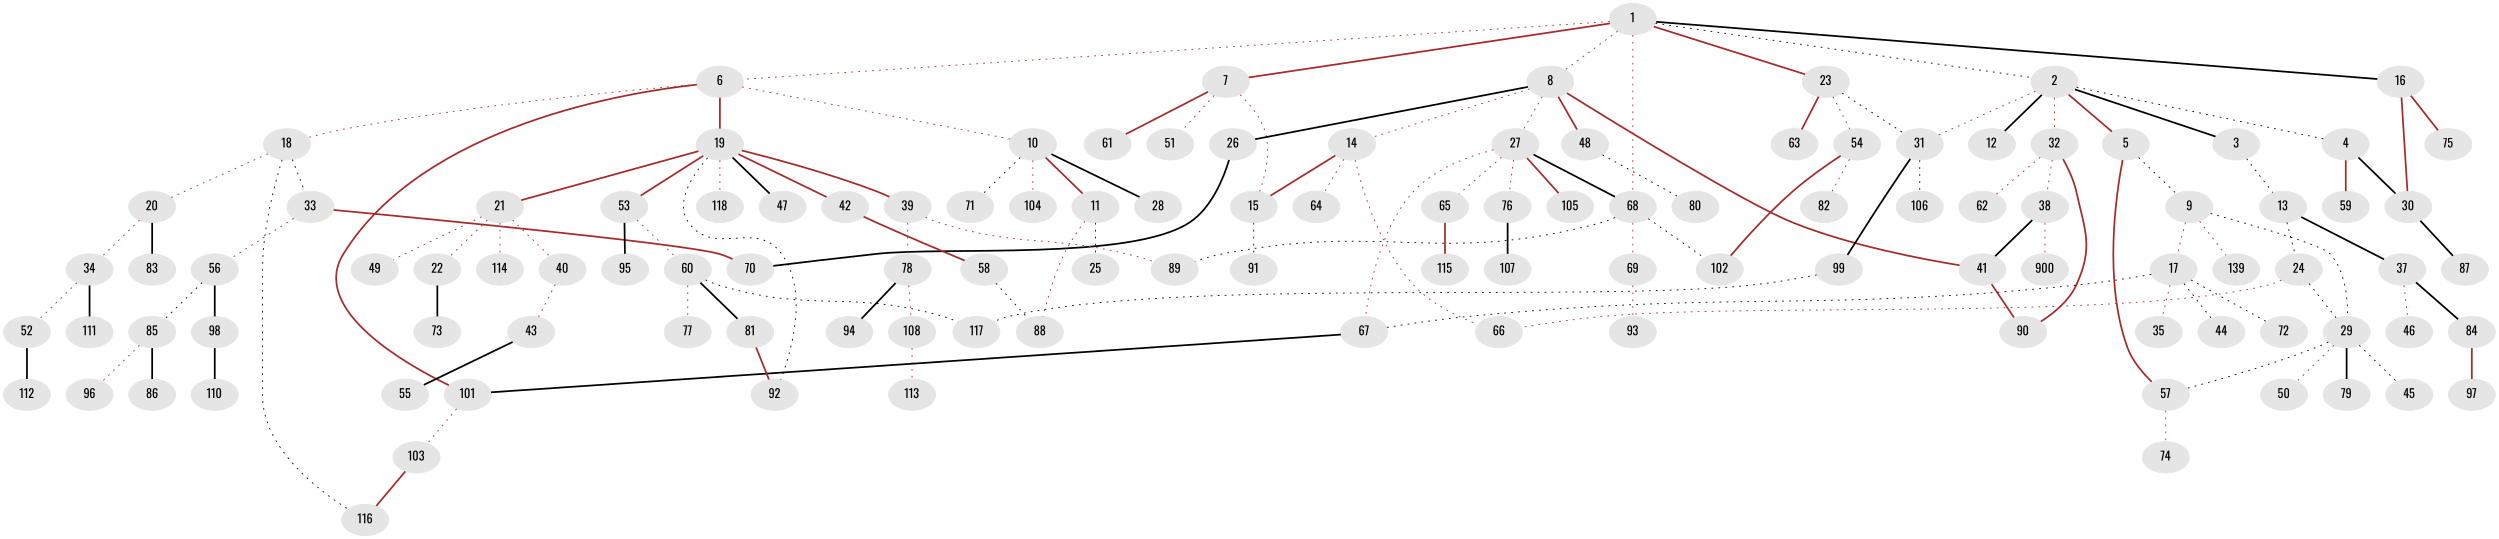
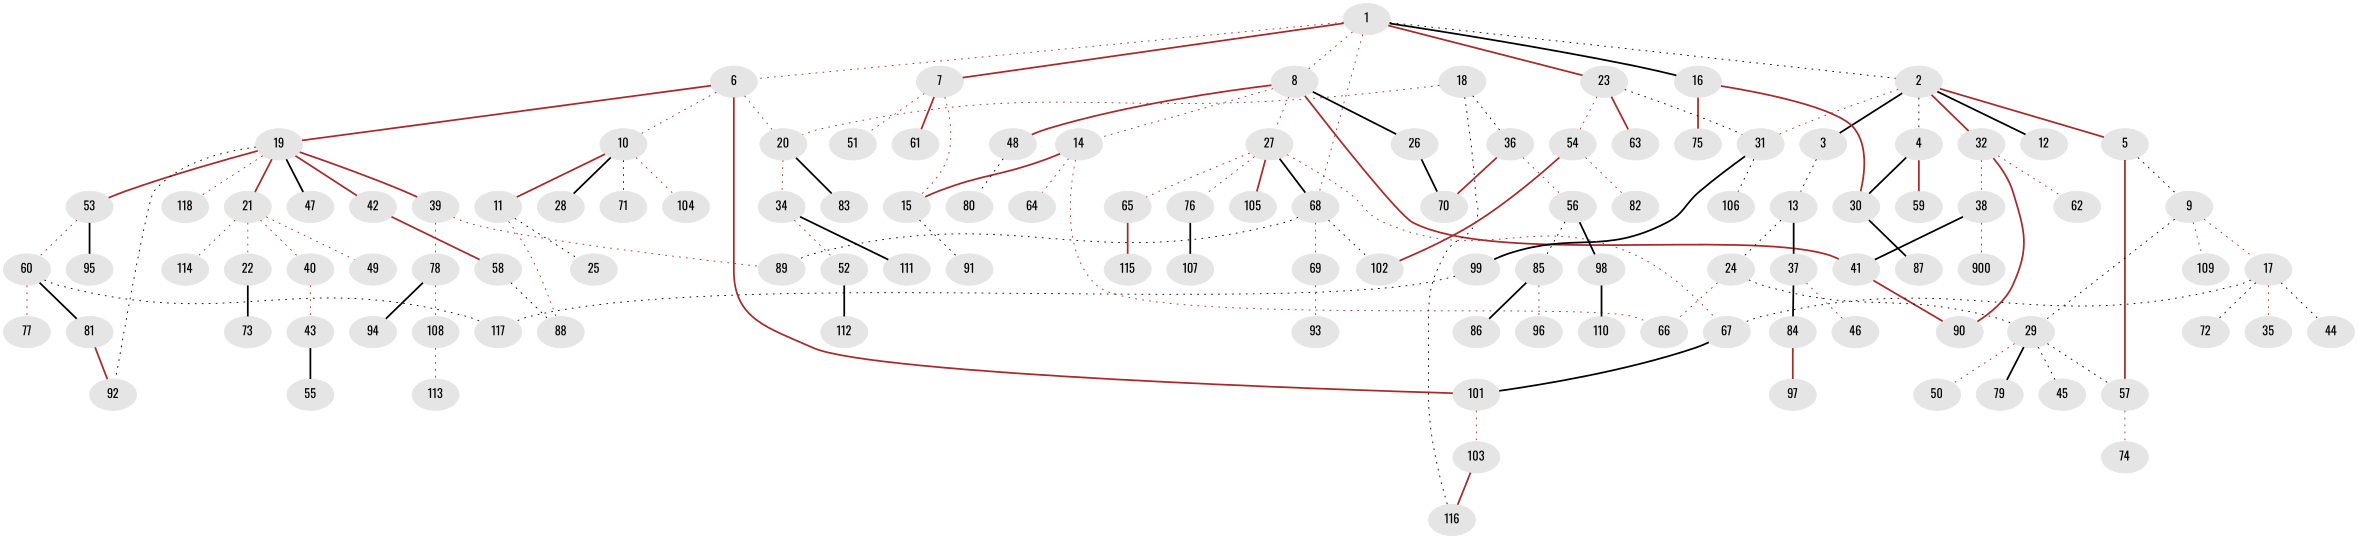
edge "6" -- "18": now "6" -- "20"
edge "2" -- "32": style dotted -> bold
node "33": label "33" -> "36"
node "139": label "139" -> "109"
